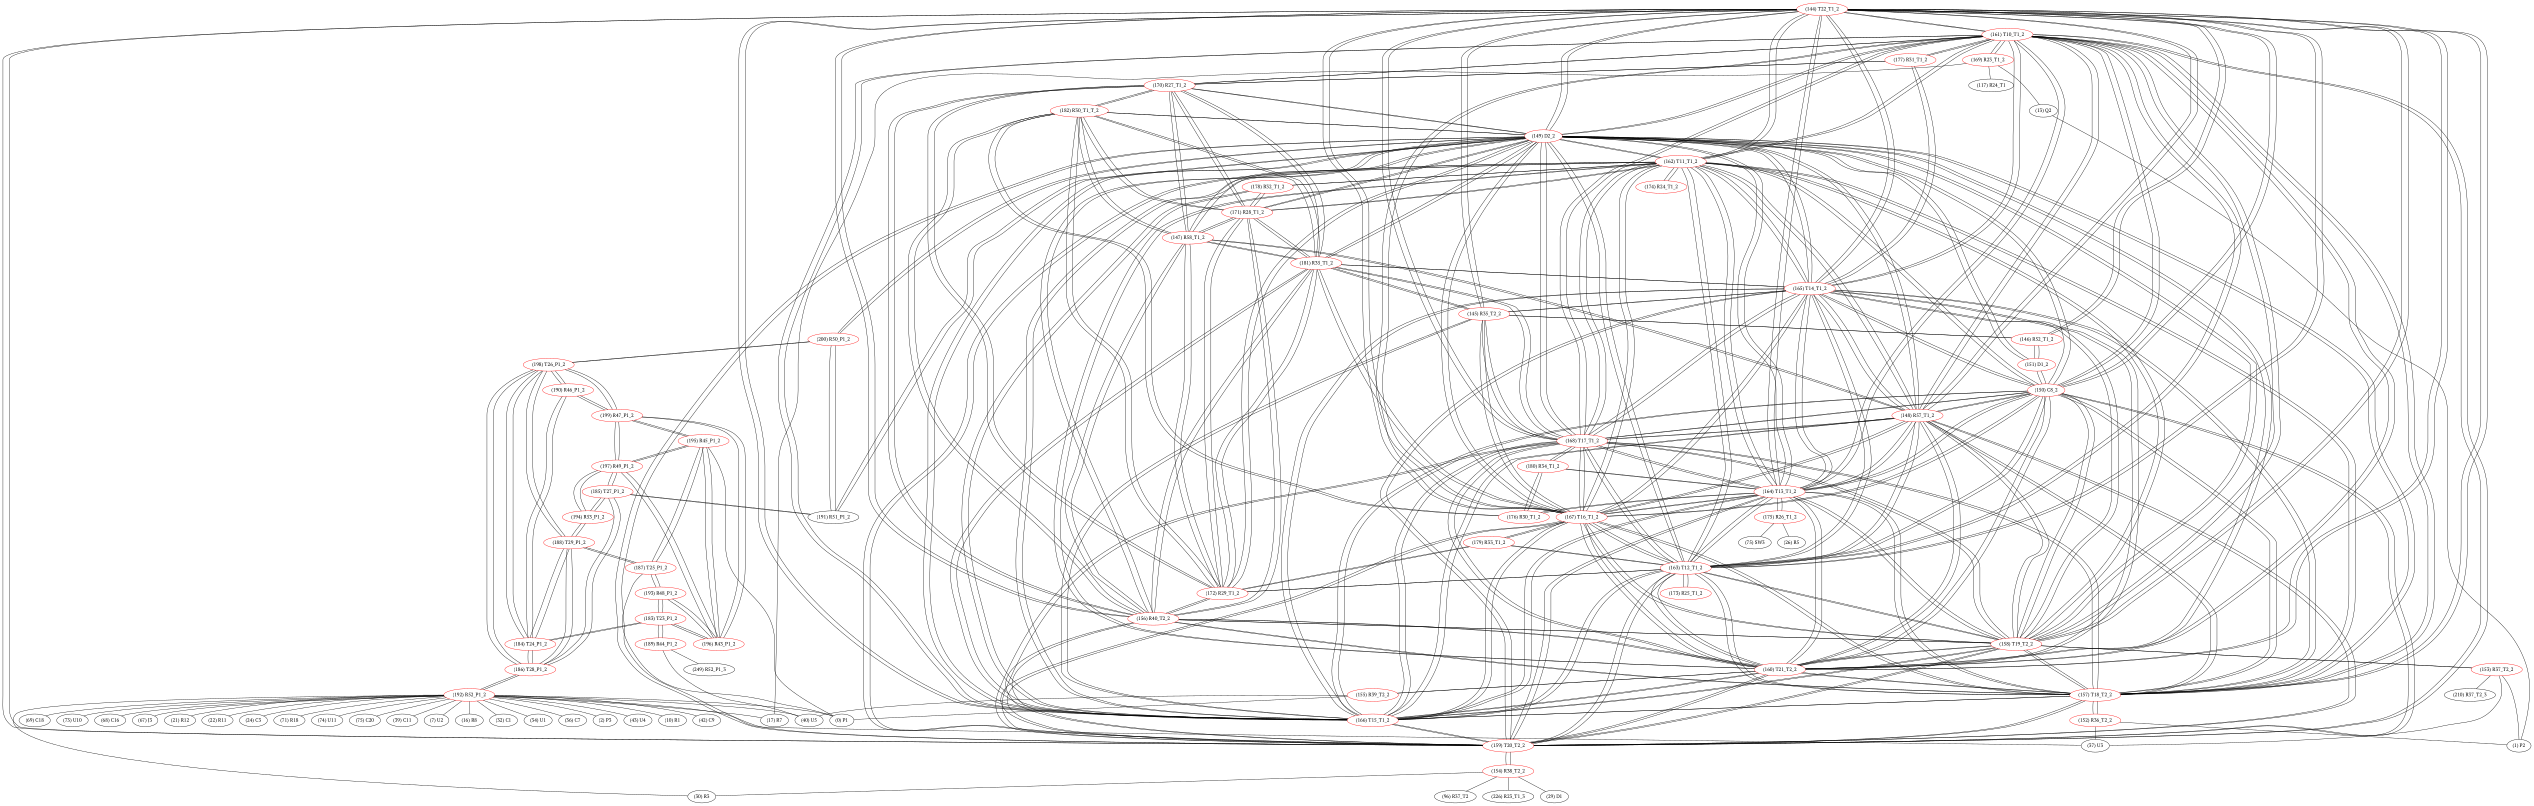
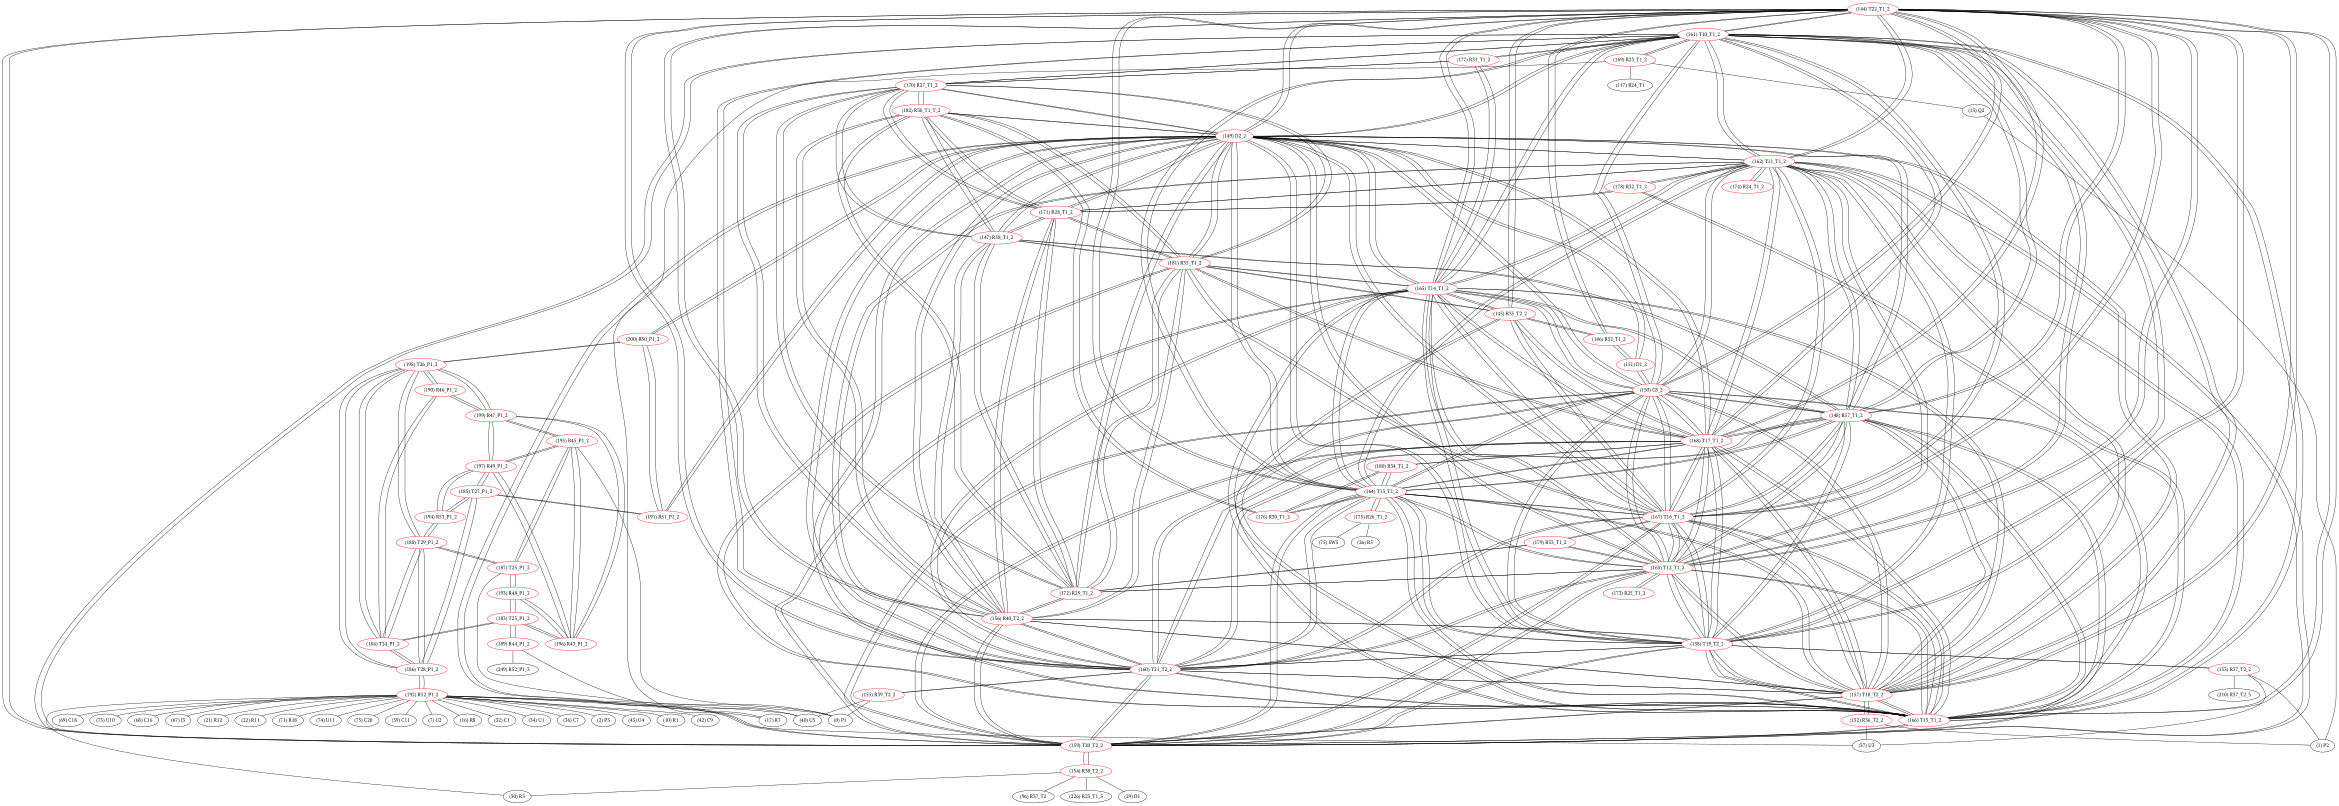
node "(191) R51_P1_2": color black -> red
node "(24) C3": removed
